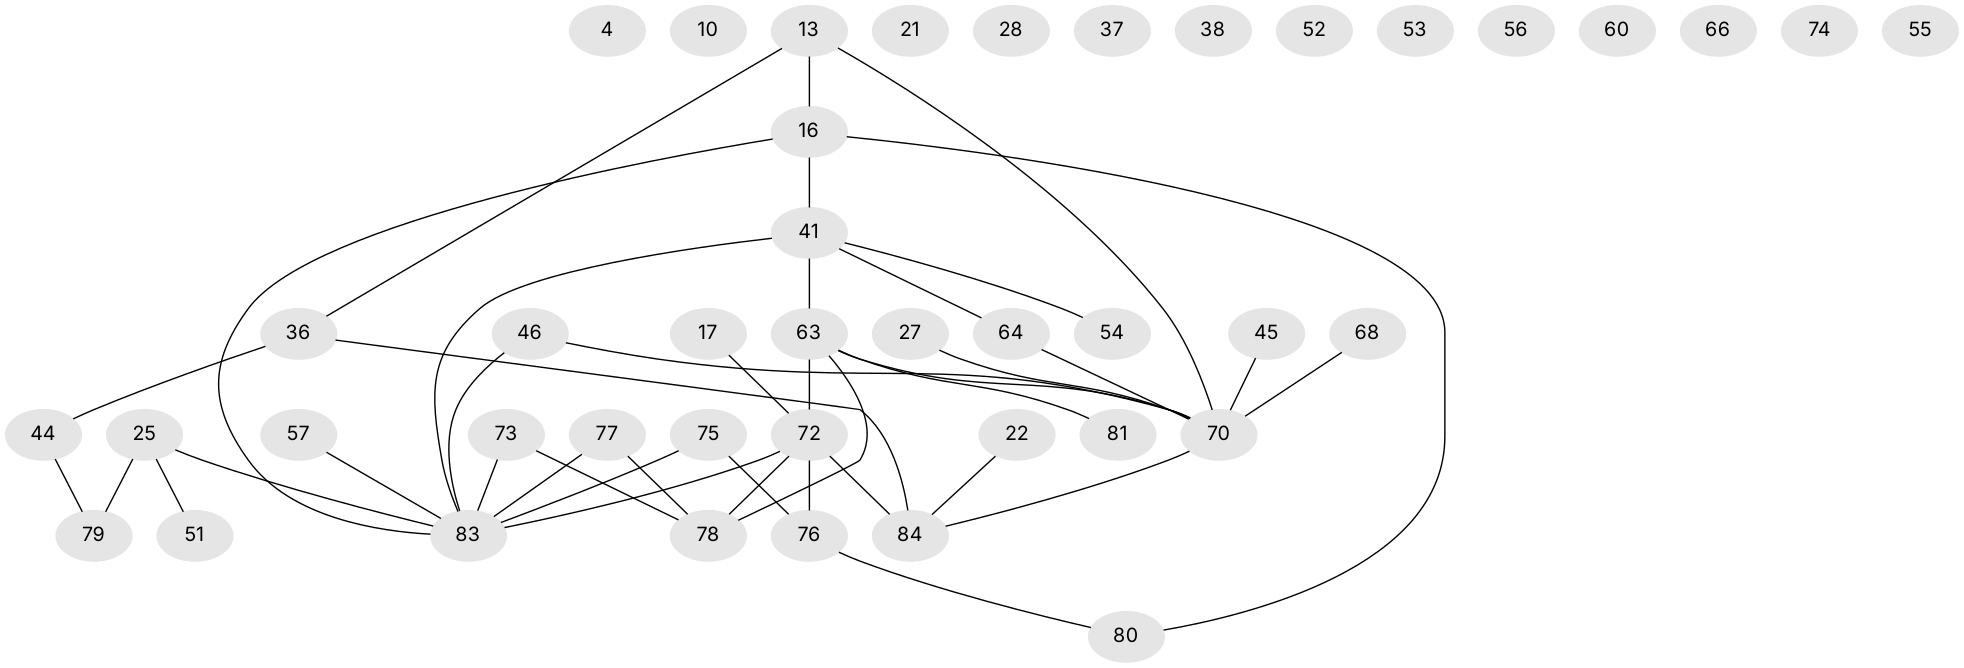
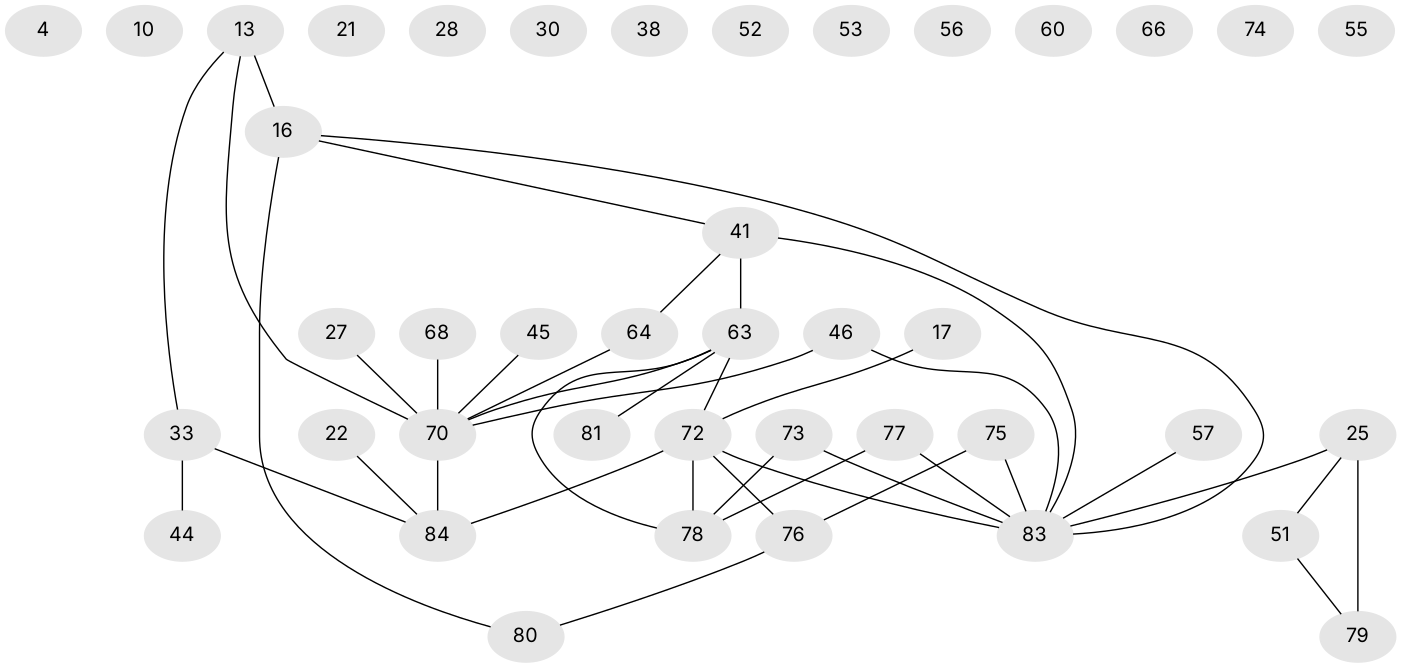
node "37": label "37" -> "30"
node "36": label "36" -> "33"
node "54": removed
edge "44" -- "79": now "51" -- "79"
